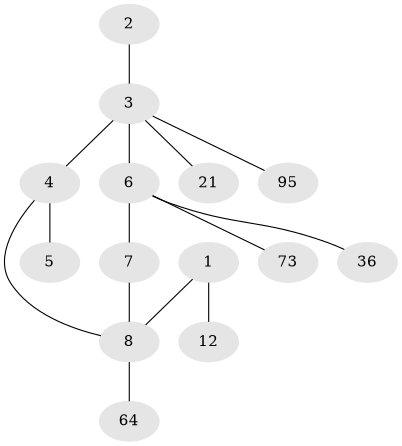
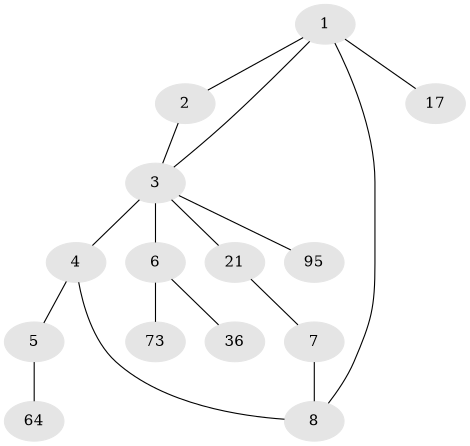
edge "1" -- "2": added
edge "1" -- "3": added
edge "6" -- "7": now "21" -- "7"
node "12": label "12" -> "17"
edge "8" -- "64": now "5" -- "64"
